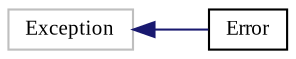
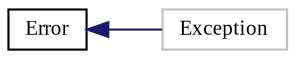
edge "Error" -> "Exception": reversed
